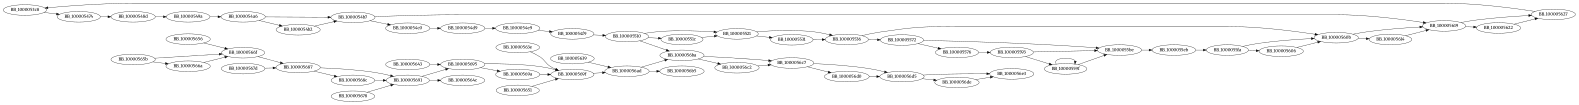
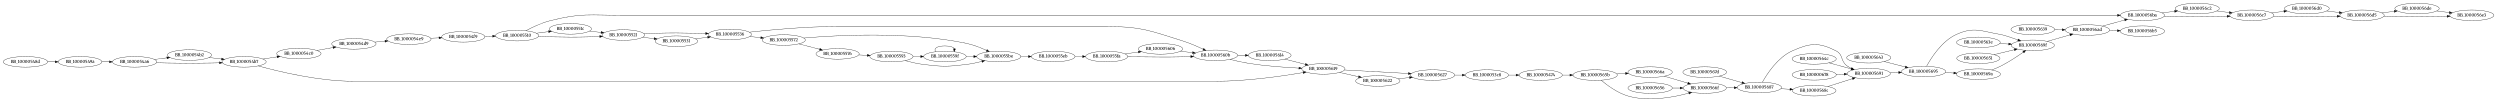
edge "BB_100005474" -> "BB_10000548d": now "BB_100005474" -> "BB_10000565b"
node "BB_3000056c2": label "BB_3000056c2" -> "BB_1000056c2"
edge "BB_100005691" -> "BB_10000564c": reversed
node "BB_100005678": label "BB_100005678" -> "BB_100000678"
